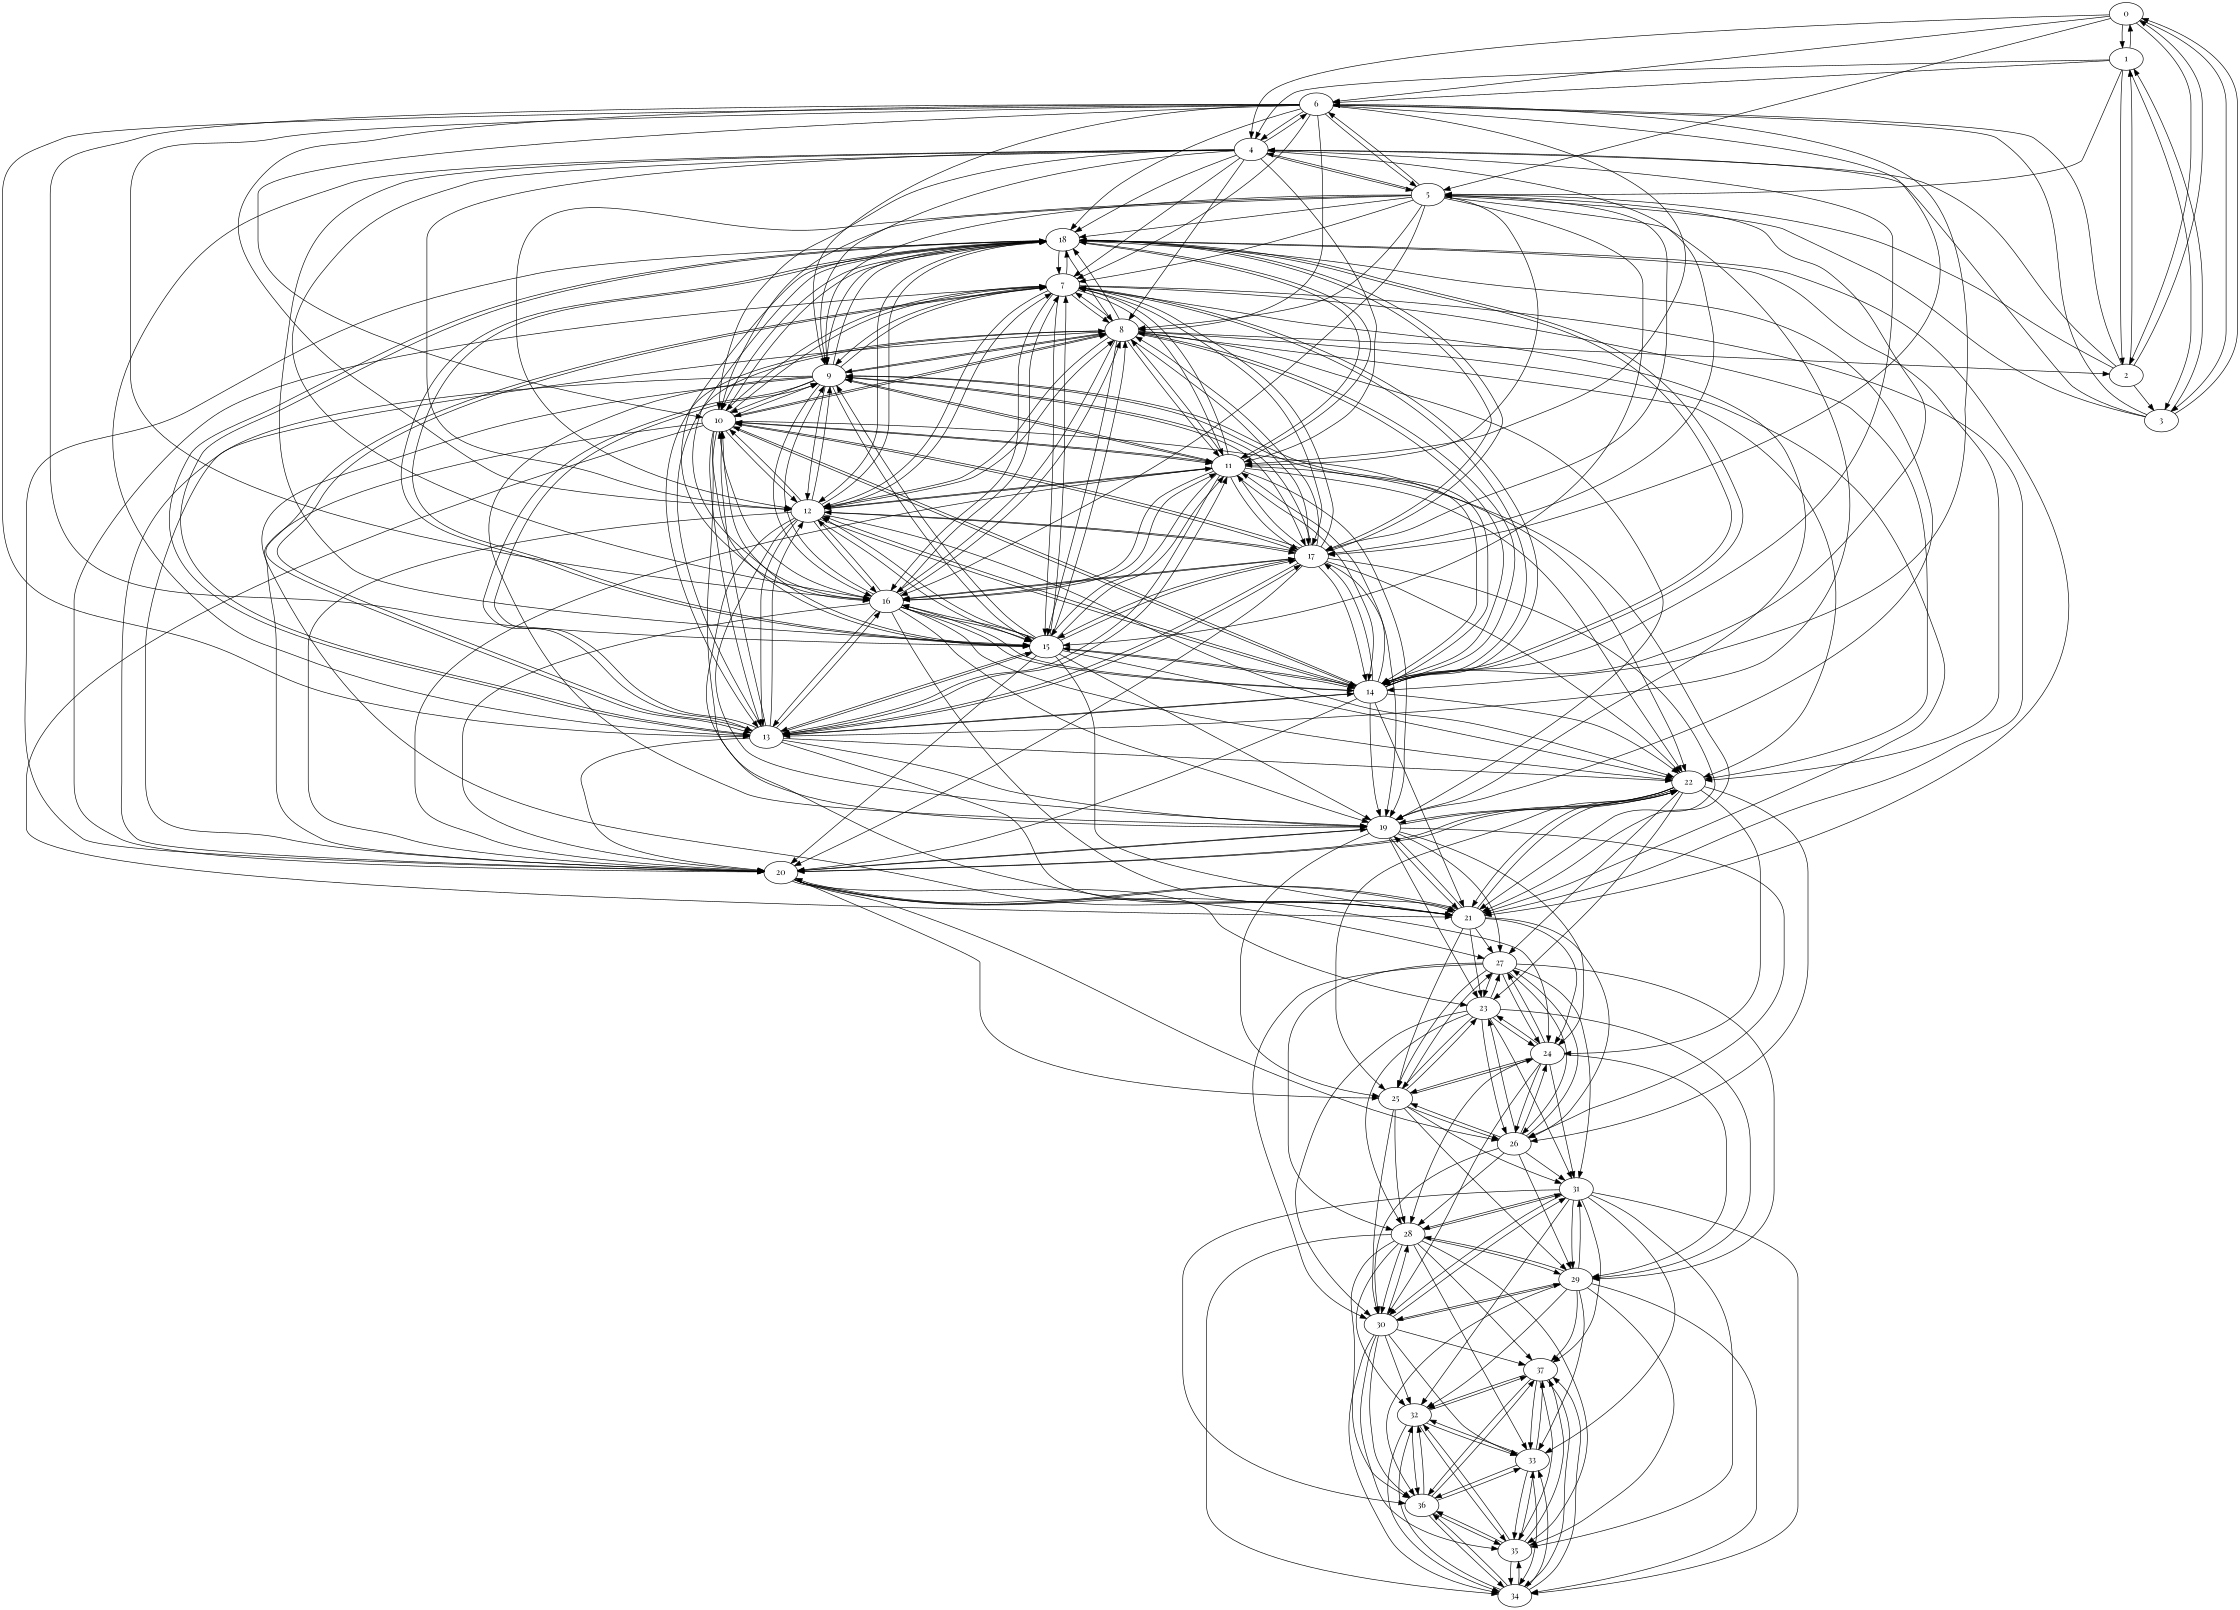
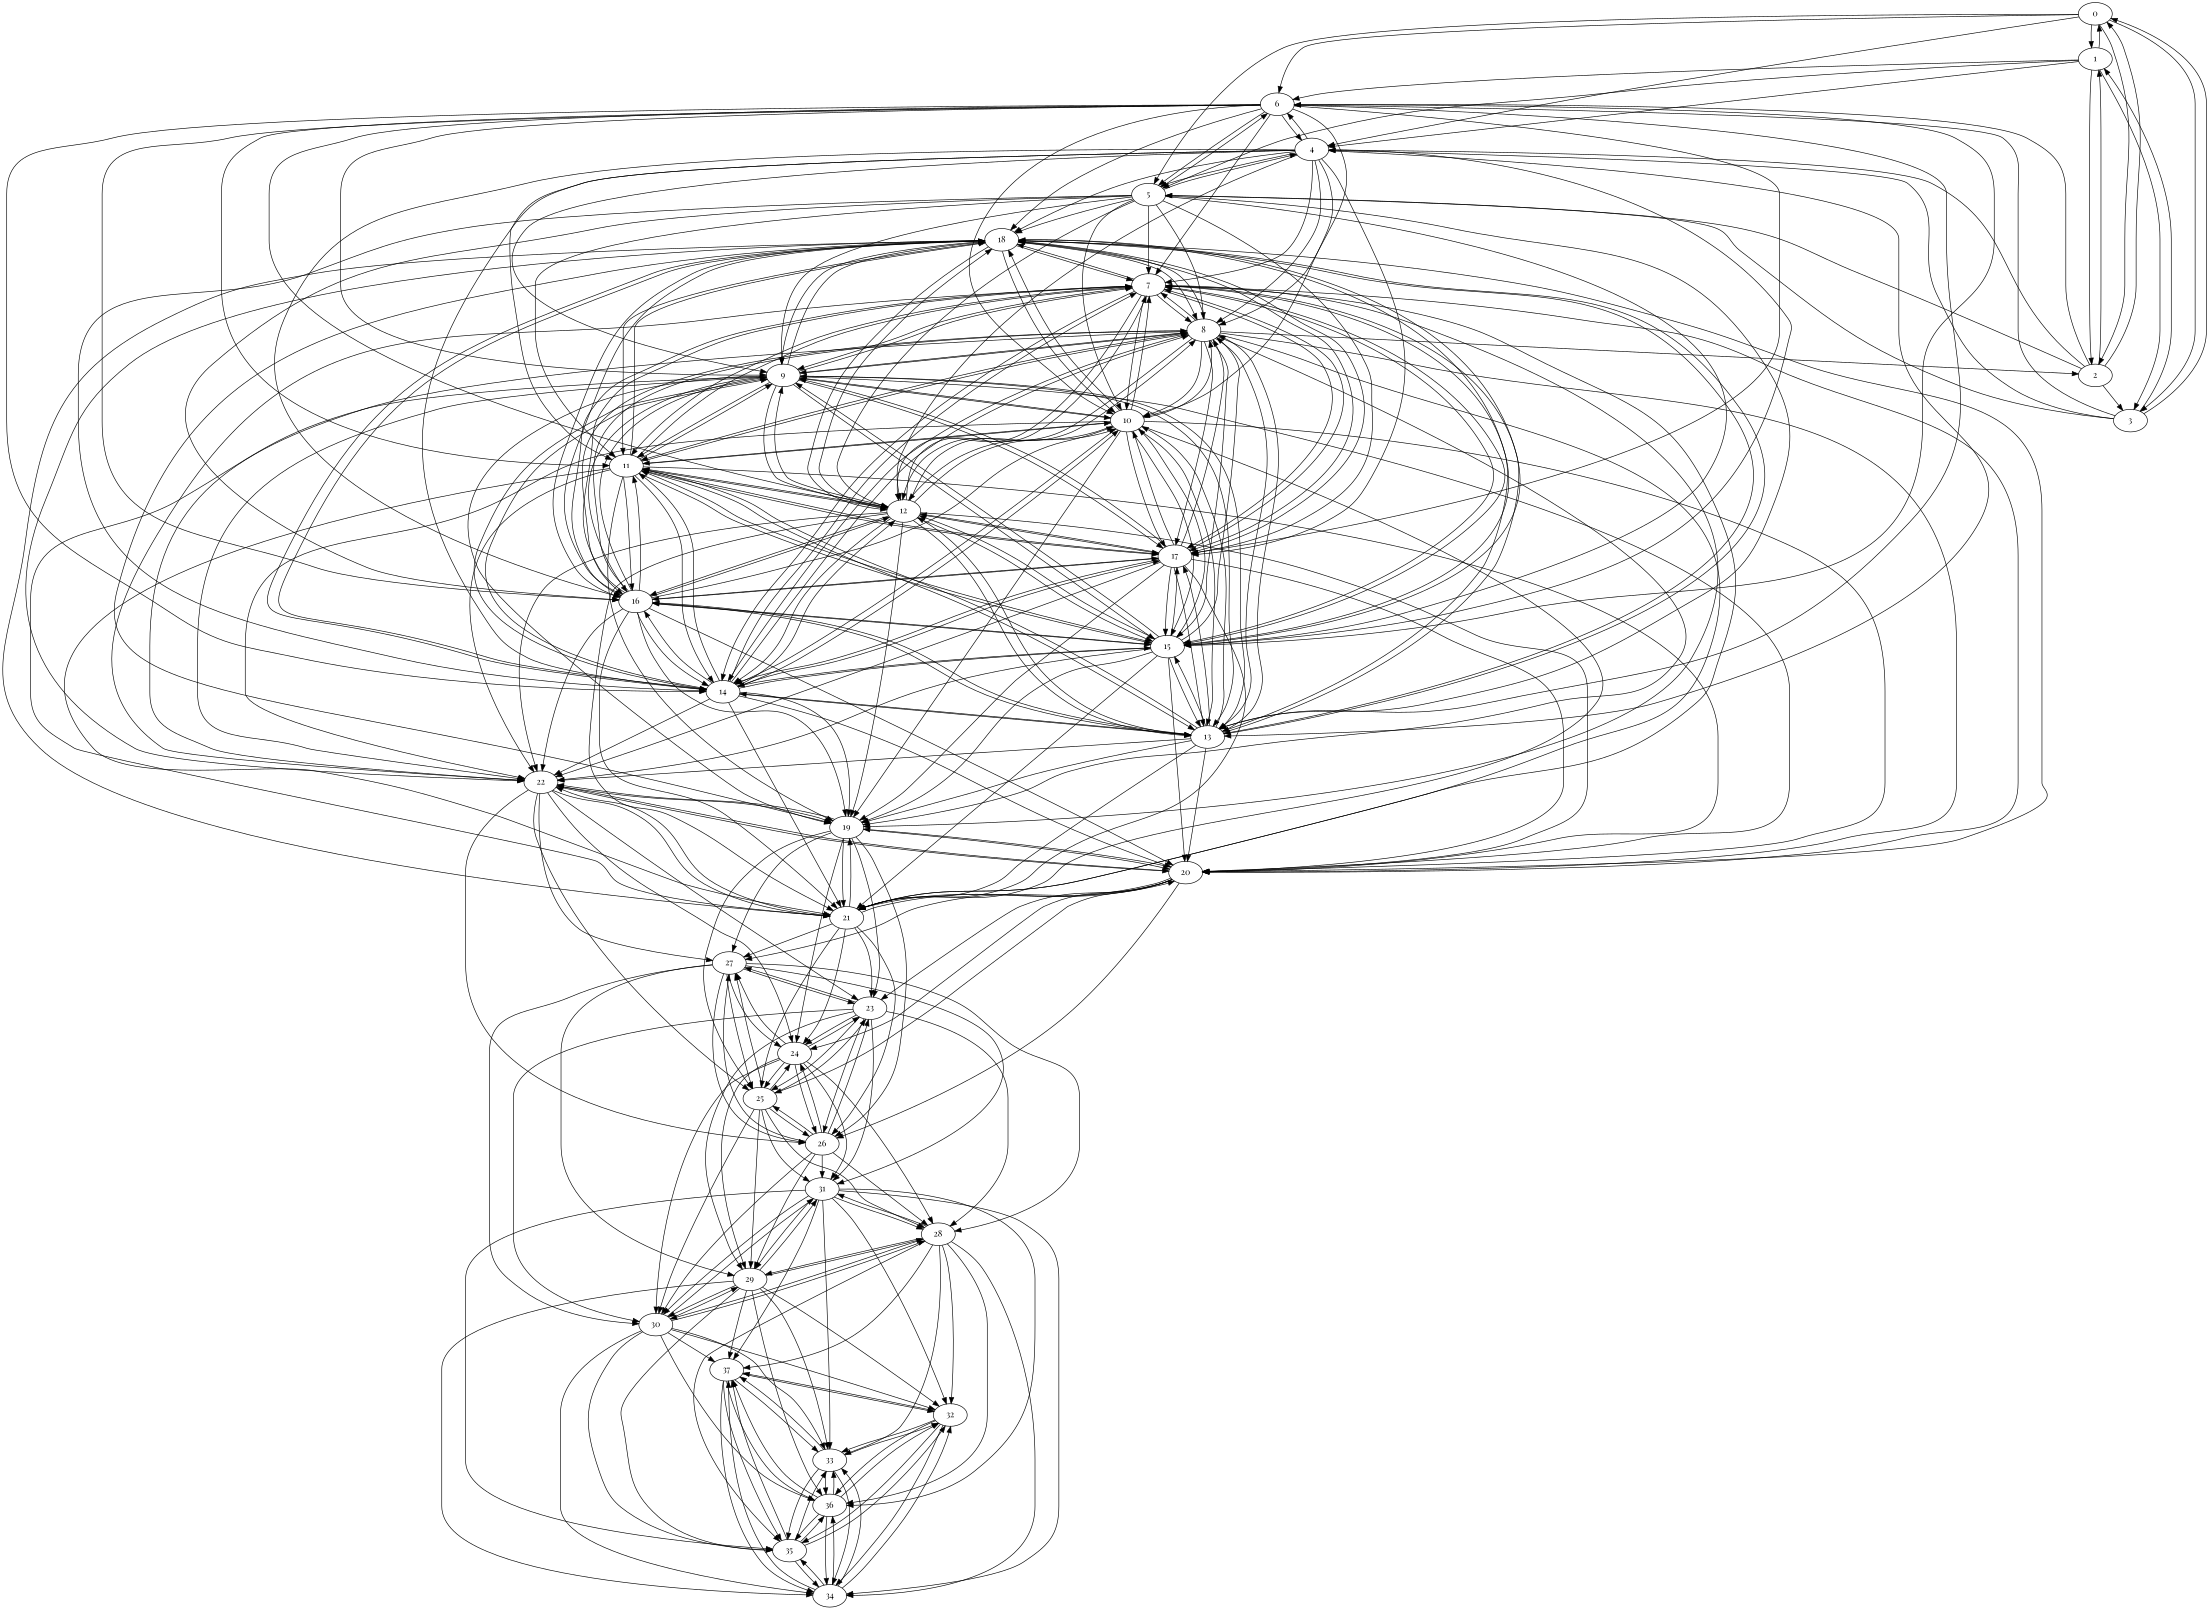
edge "9" -> "22": added
